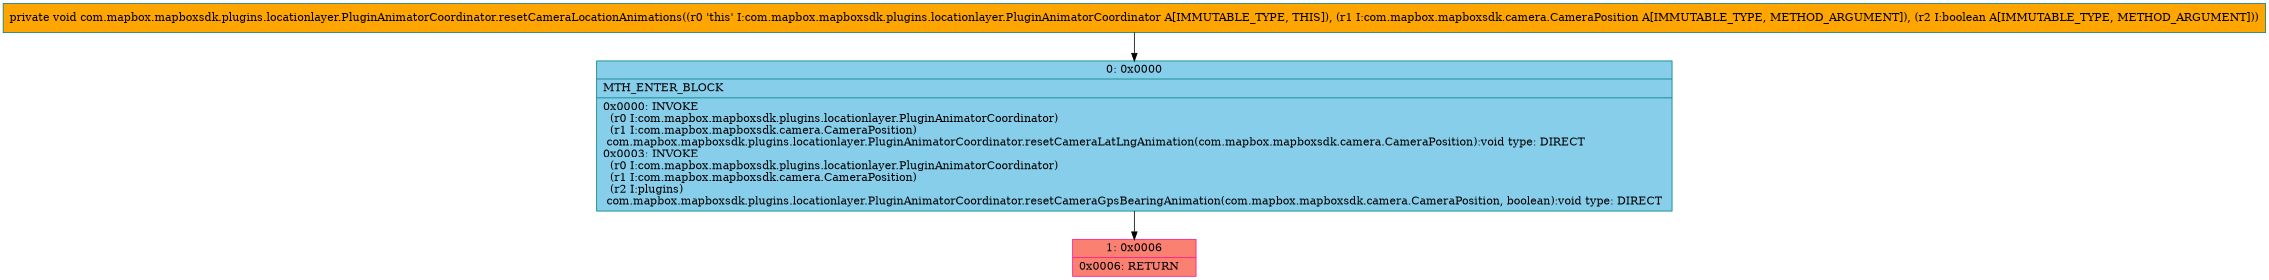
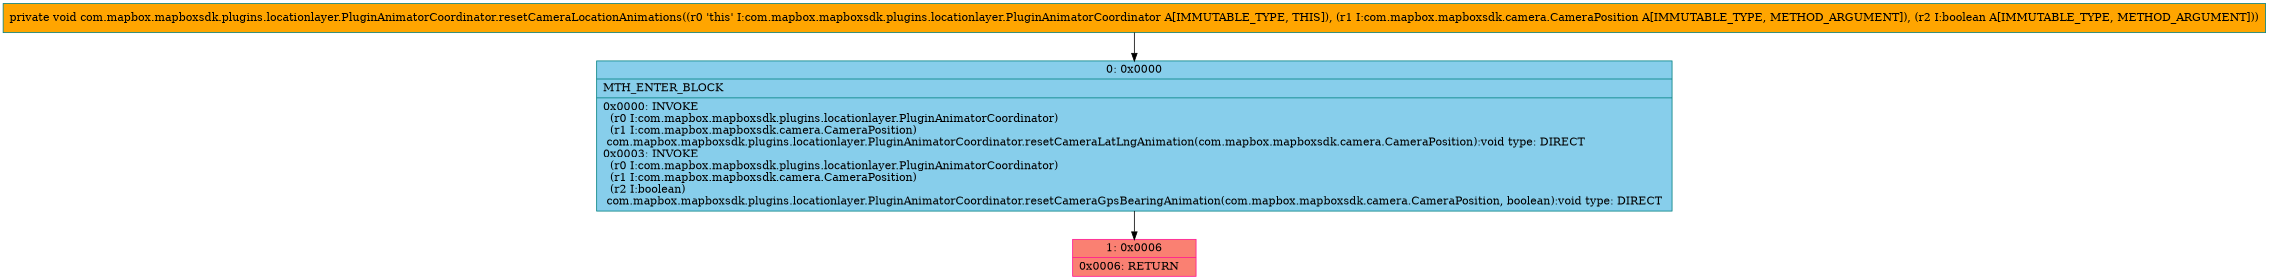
node "0: 0x0000": text "(r2 I:plugins)" -> "(r2 I:boolean)"
